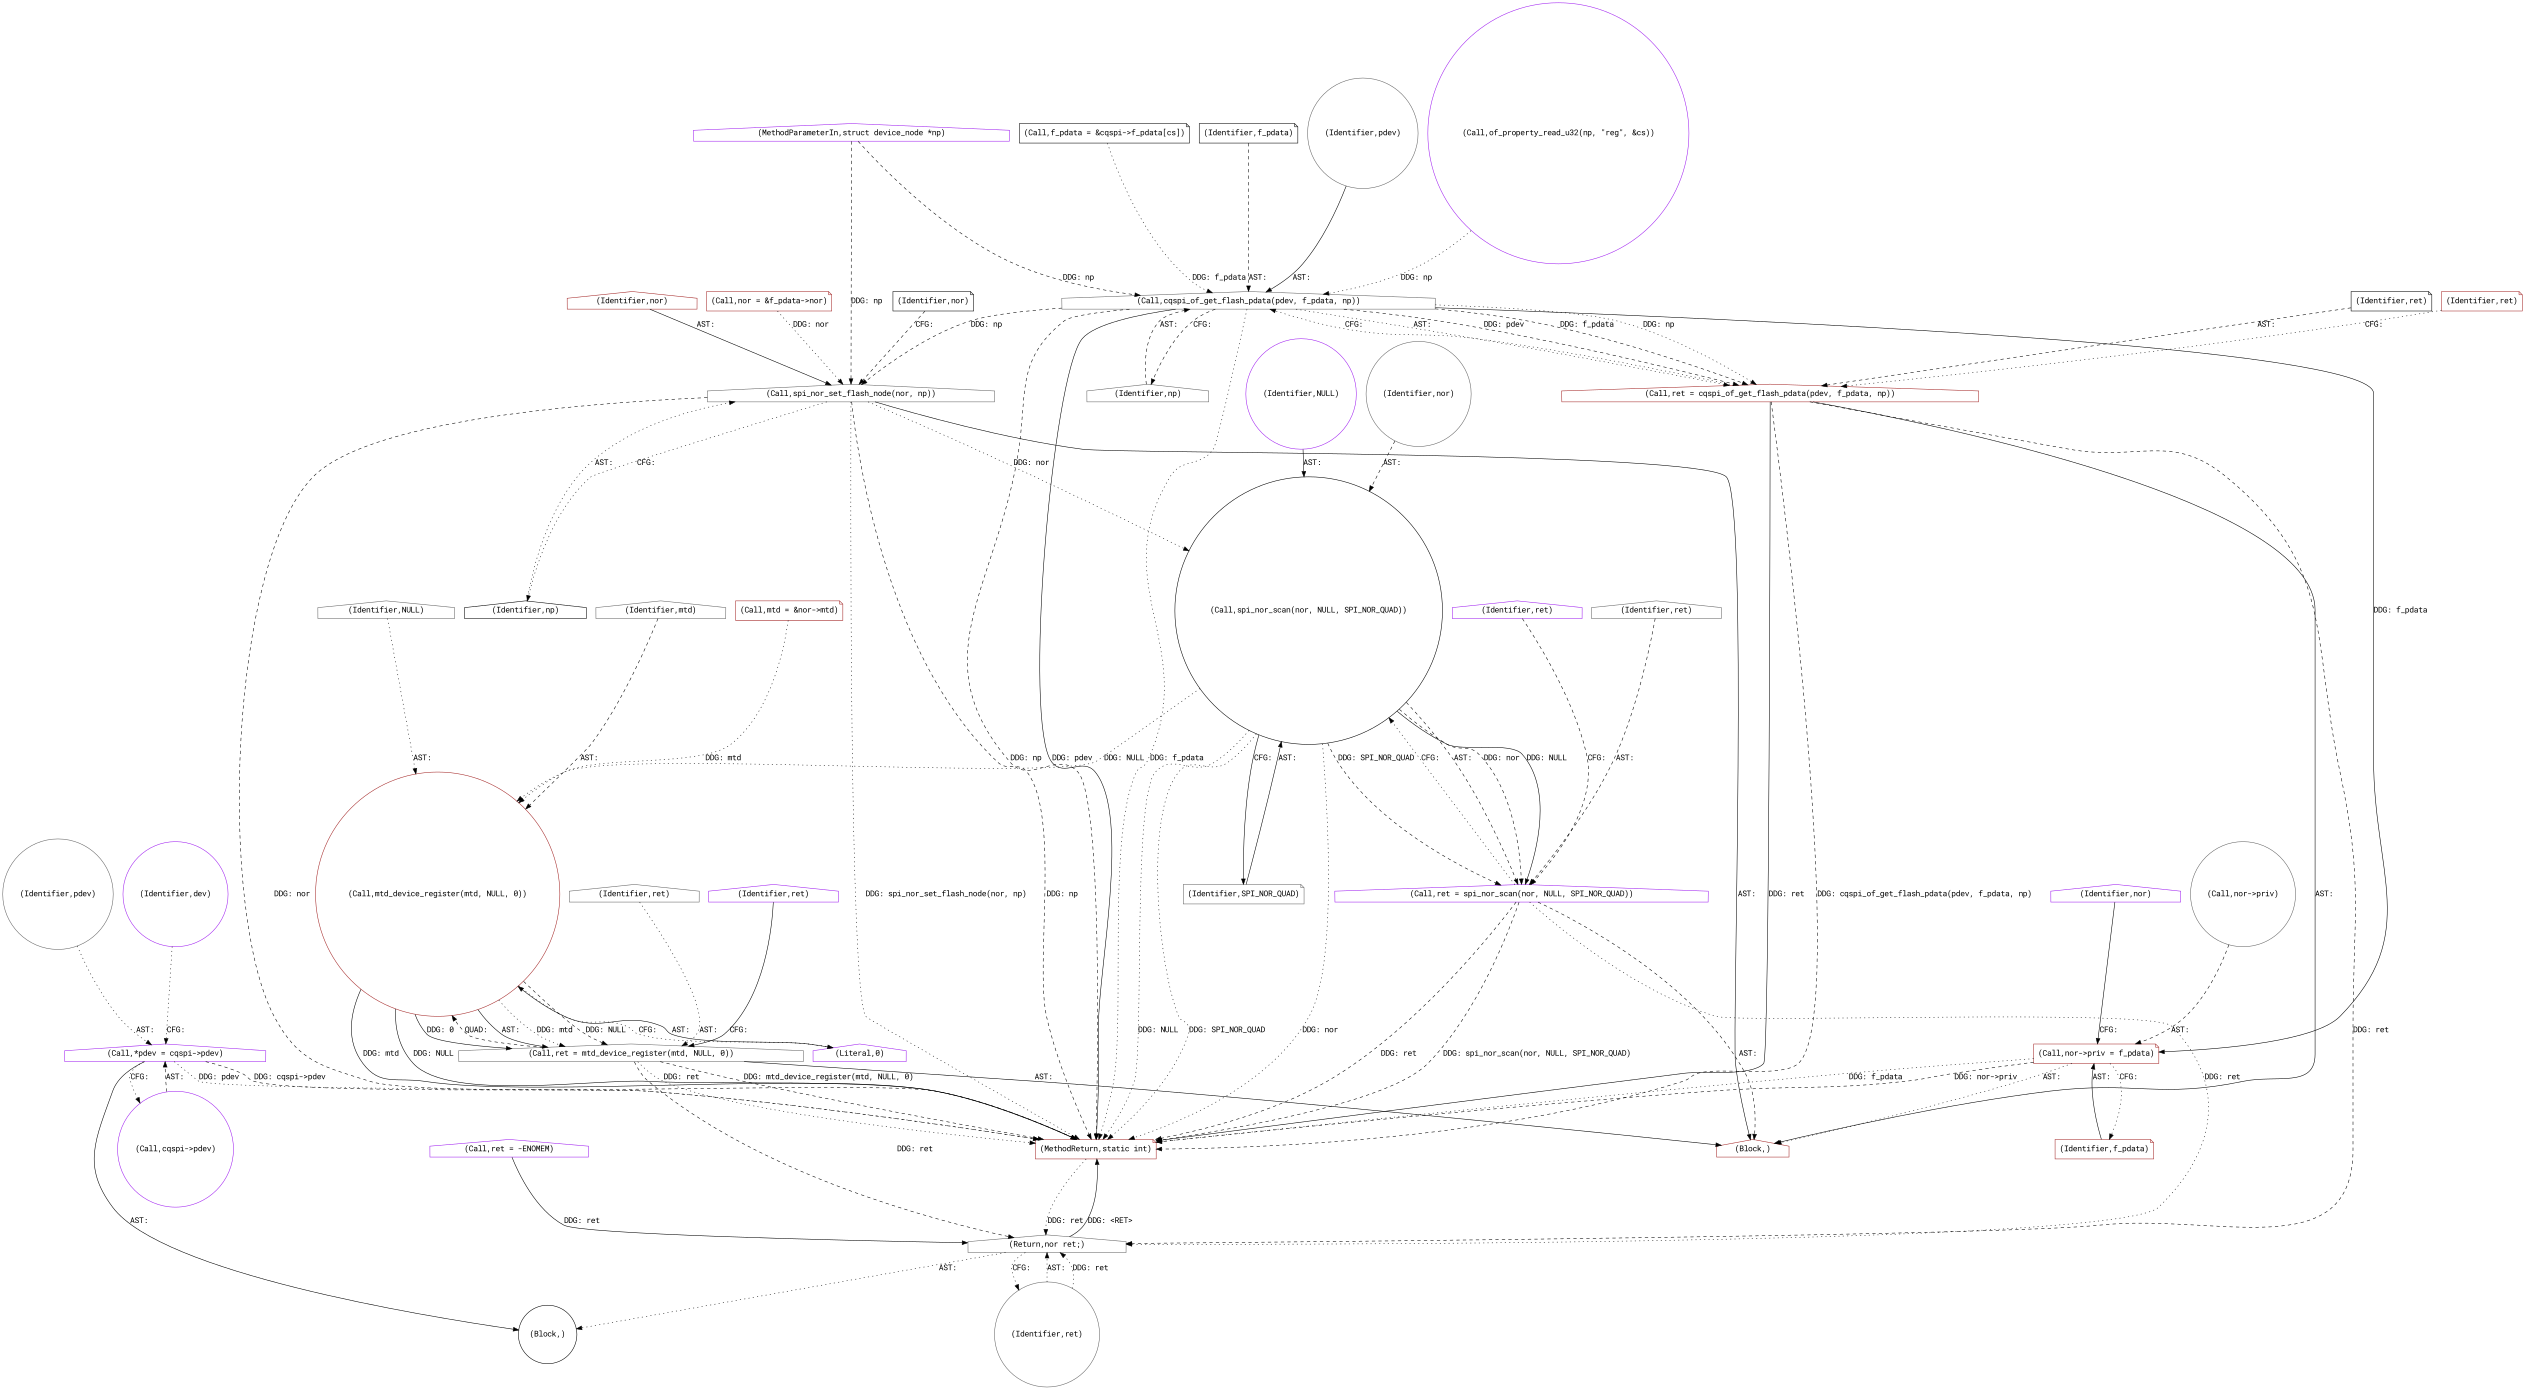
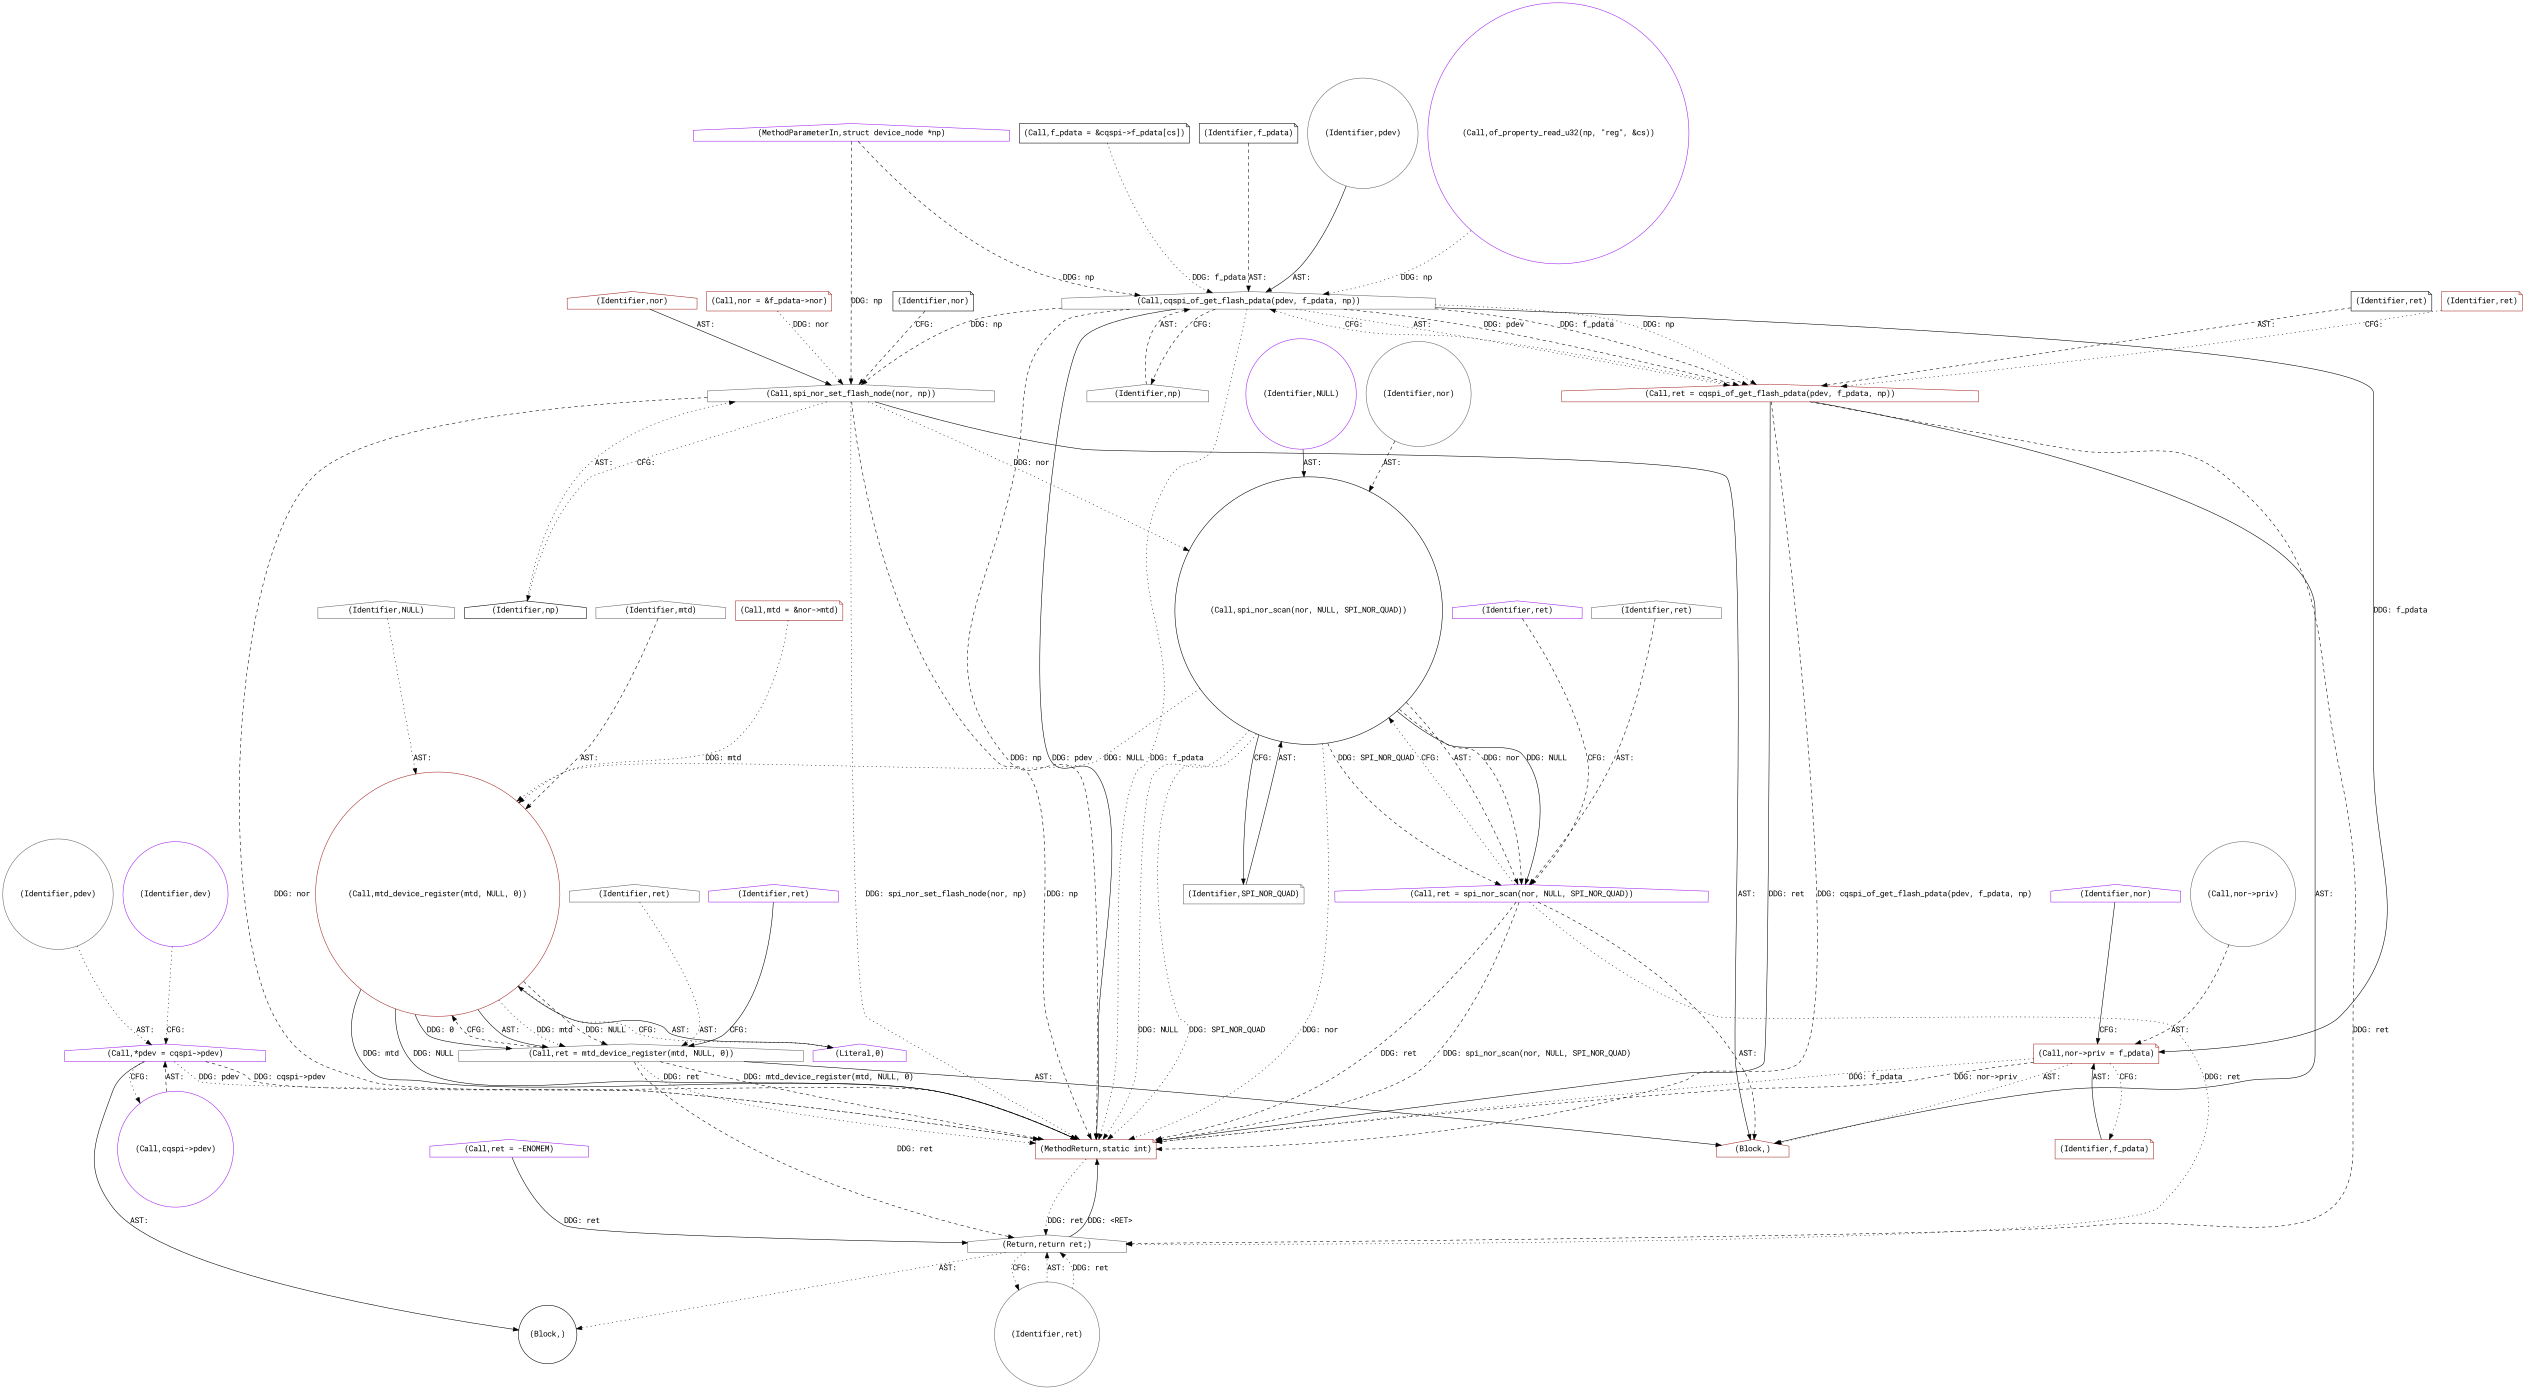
edge "(Call,ret = mtd_device_register(mtd, NULL, 0))" -> "(Call,mtd_device_register(mtd, NULL, 0))": label "QUAD: " -> "CFG: "
node "(Return,nor ret;)": label "(Return,nor ret;)" -> "(Return,return ret;)"
